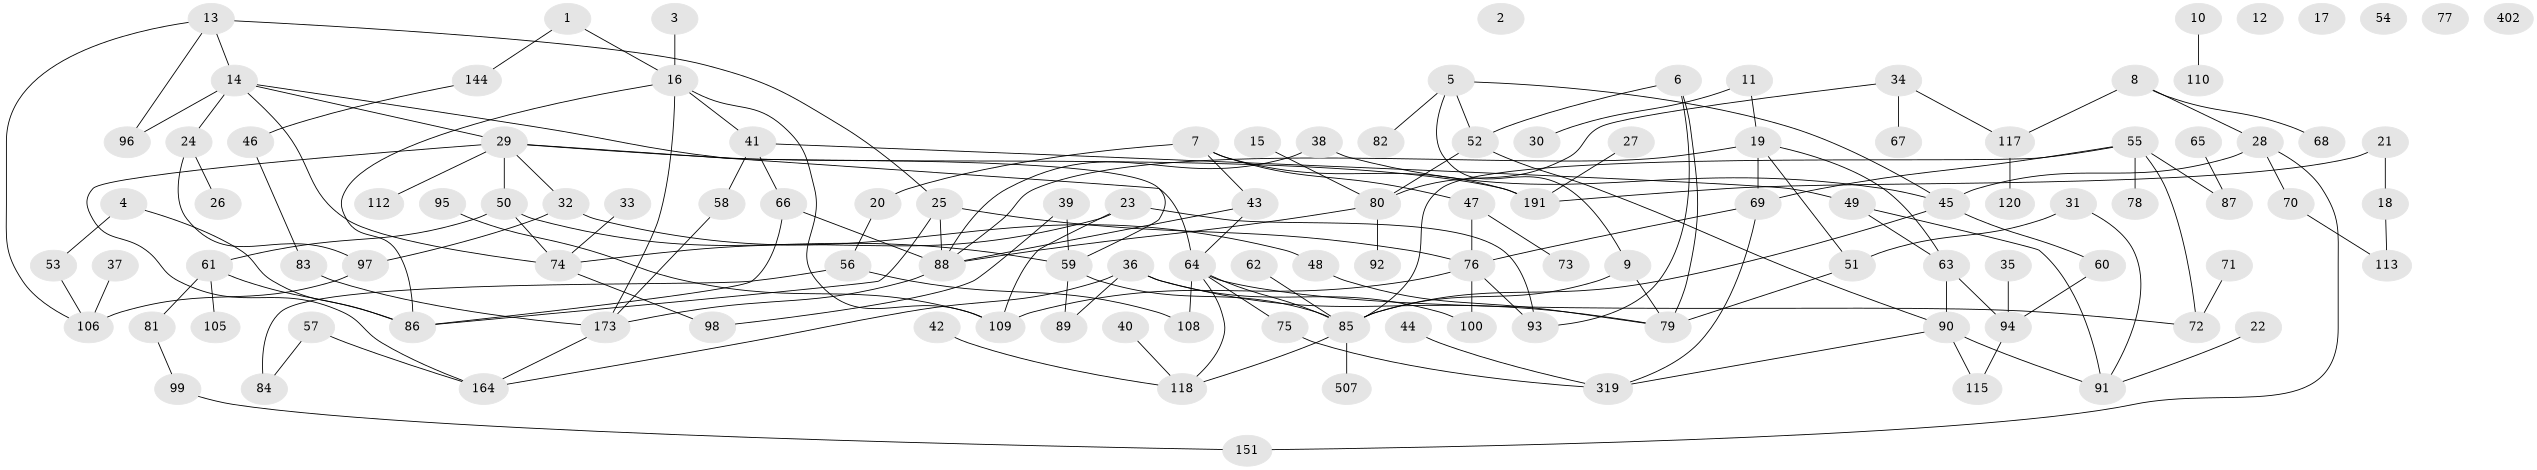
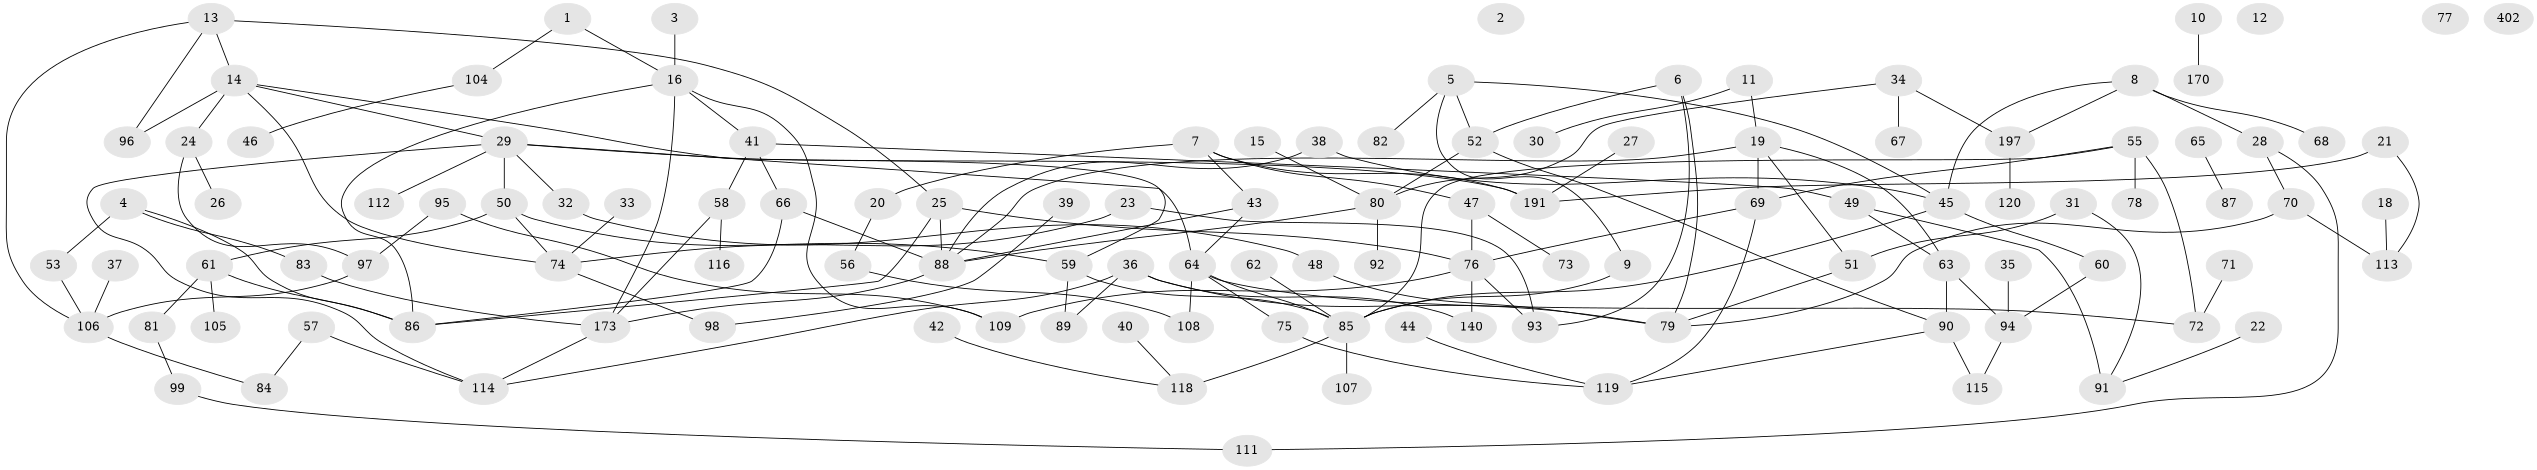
node "17": removed
node "54": removed
node "144": label "144" -> "104"
node "110": label "110" -> "170"
node "117": label "117" -> "197"
edge "55" -- "87": removed
edge "28" -- "45": now "8" -- "45"
edge "21" -- "18": now "21" -- "113"
edge "46" -- "83": now "4" -- "83"
edge "39" -- "59": removed
edge "32" -- "97": now "95" -- "97"
edge "23" -- "109": removed
node "116": added
edge "56" -- "84": now "106" -- "84"
edge "9" -- "79": now "70" -- "79"
node "100": label "100" -> "140"
edge "64" -- "118": removed
edge "90" -- "91": removed
node "164": label "164" -> "114"
node "507": label "507" -> "107"
node "319": label "319" -> "119"
node "151": label "151" -> "111"
